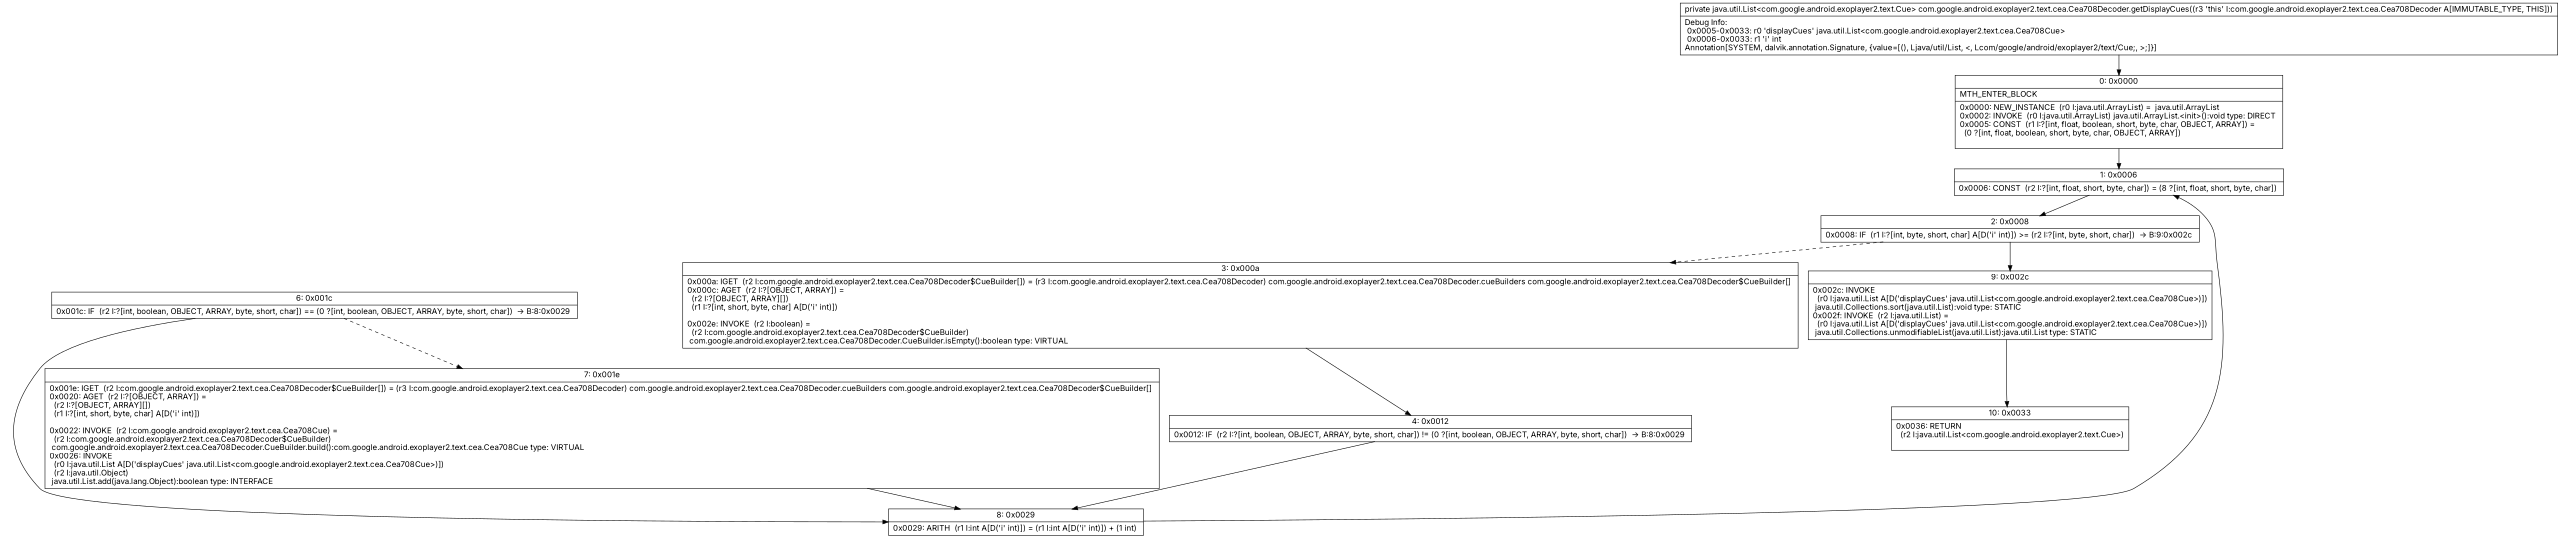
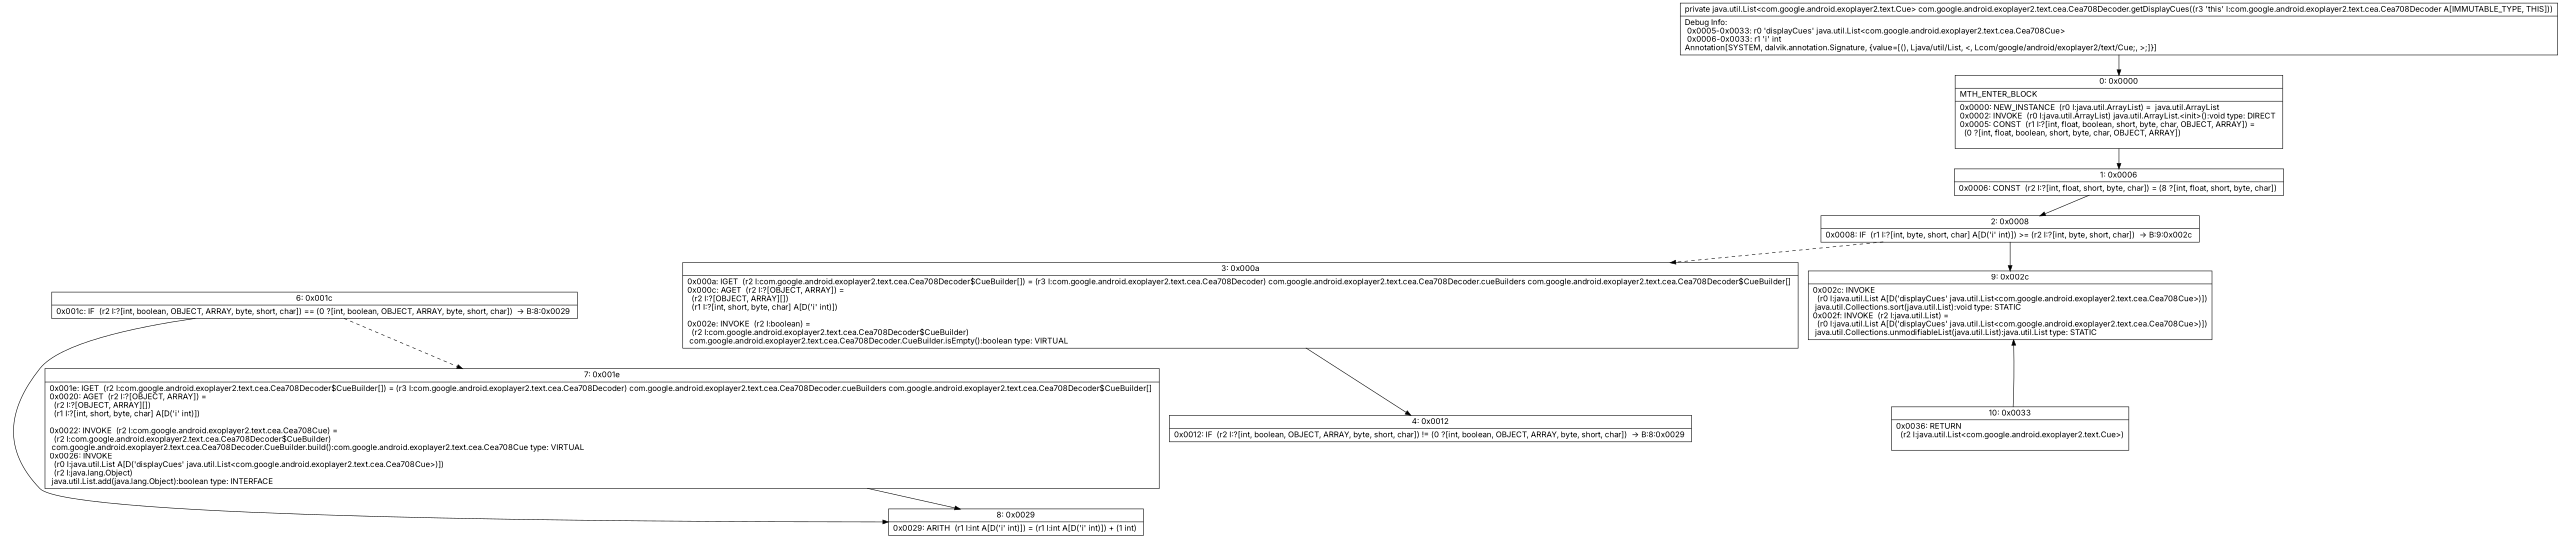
edge "9: 0x002c" -> "10: 0x0033": reversed
node "7: 0x001e": text "(r2 I:java.util.Object)" -> "(r2 I:java.lang.Object)"
edge "4: 0x0012" -> "8: 0x0029": removed
edge "8: 0x0029" -> "1: 0x0006": removed
